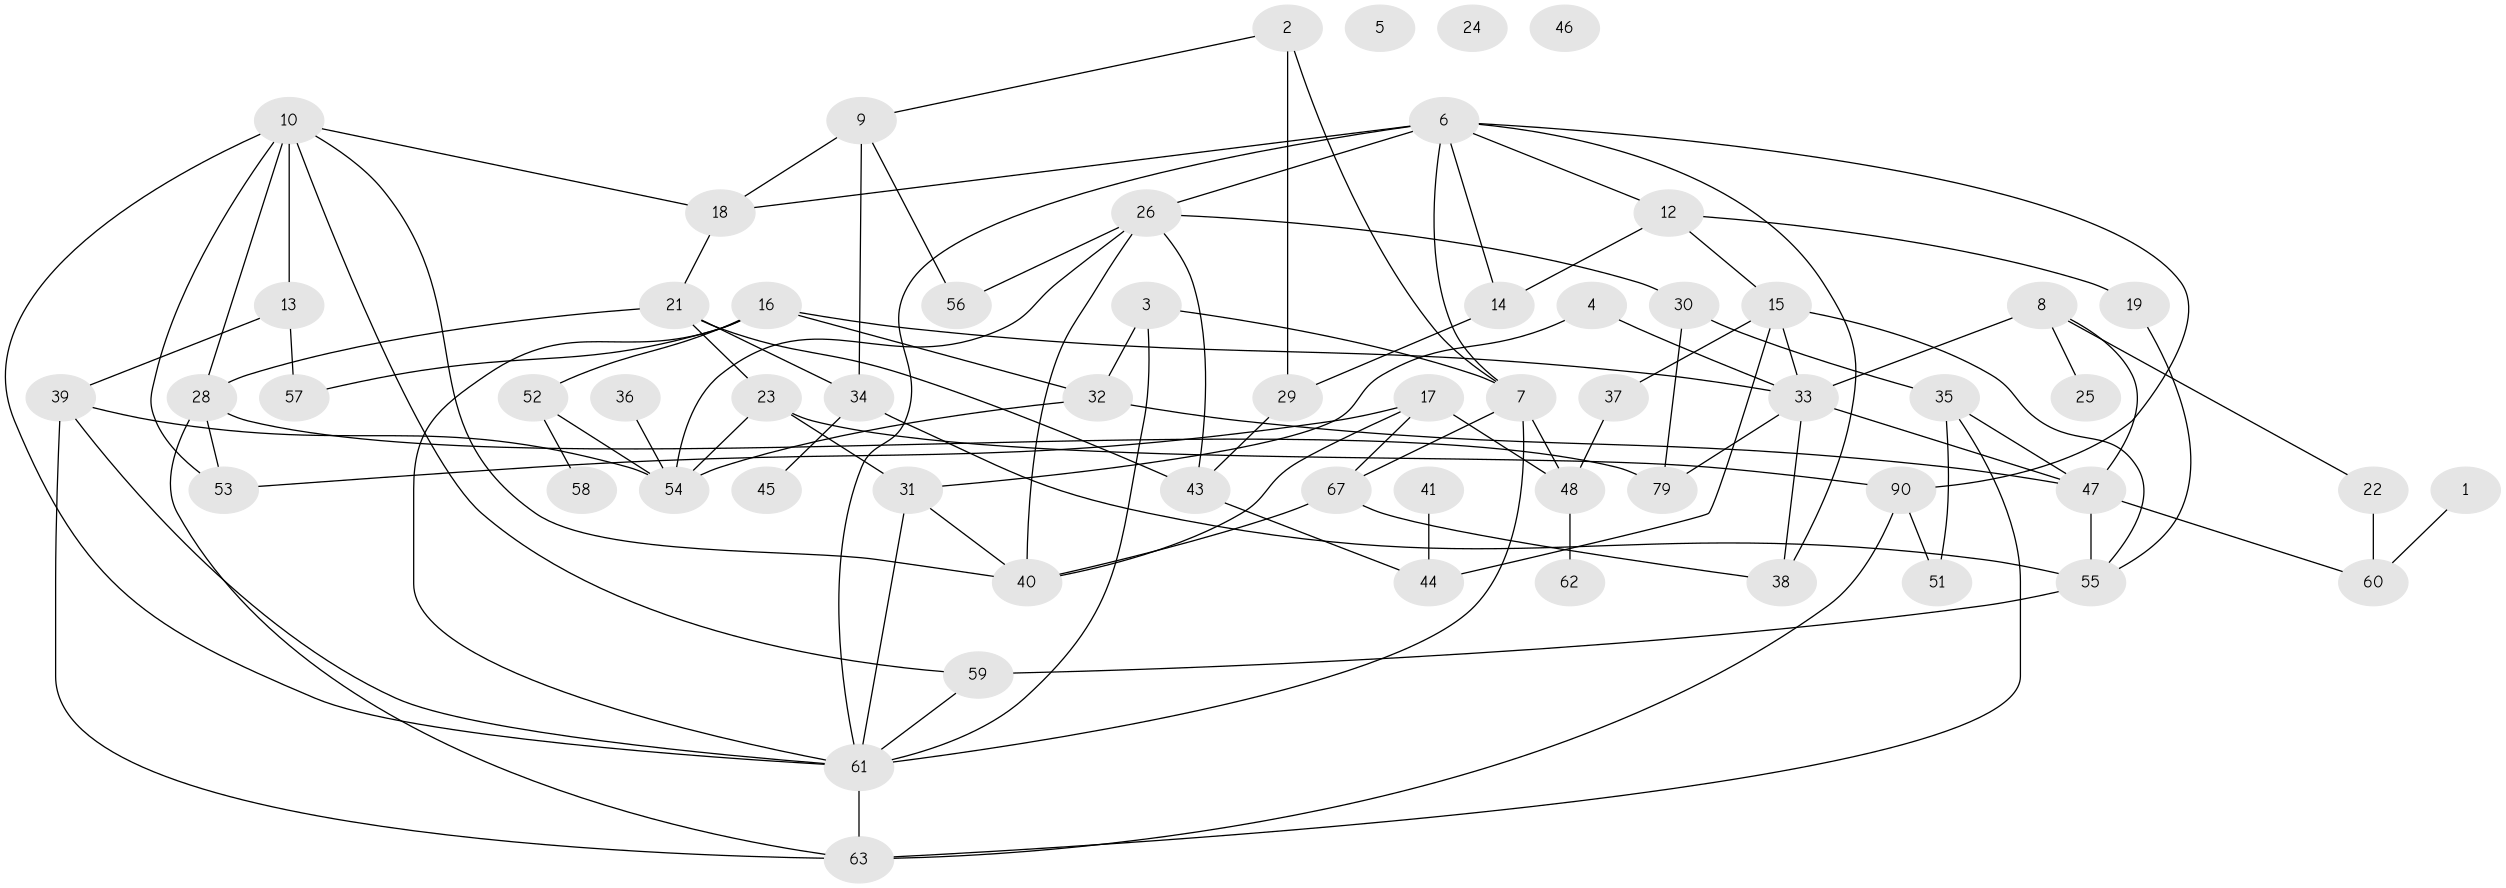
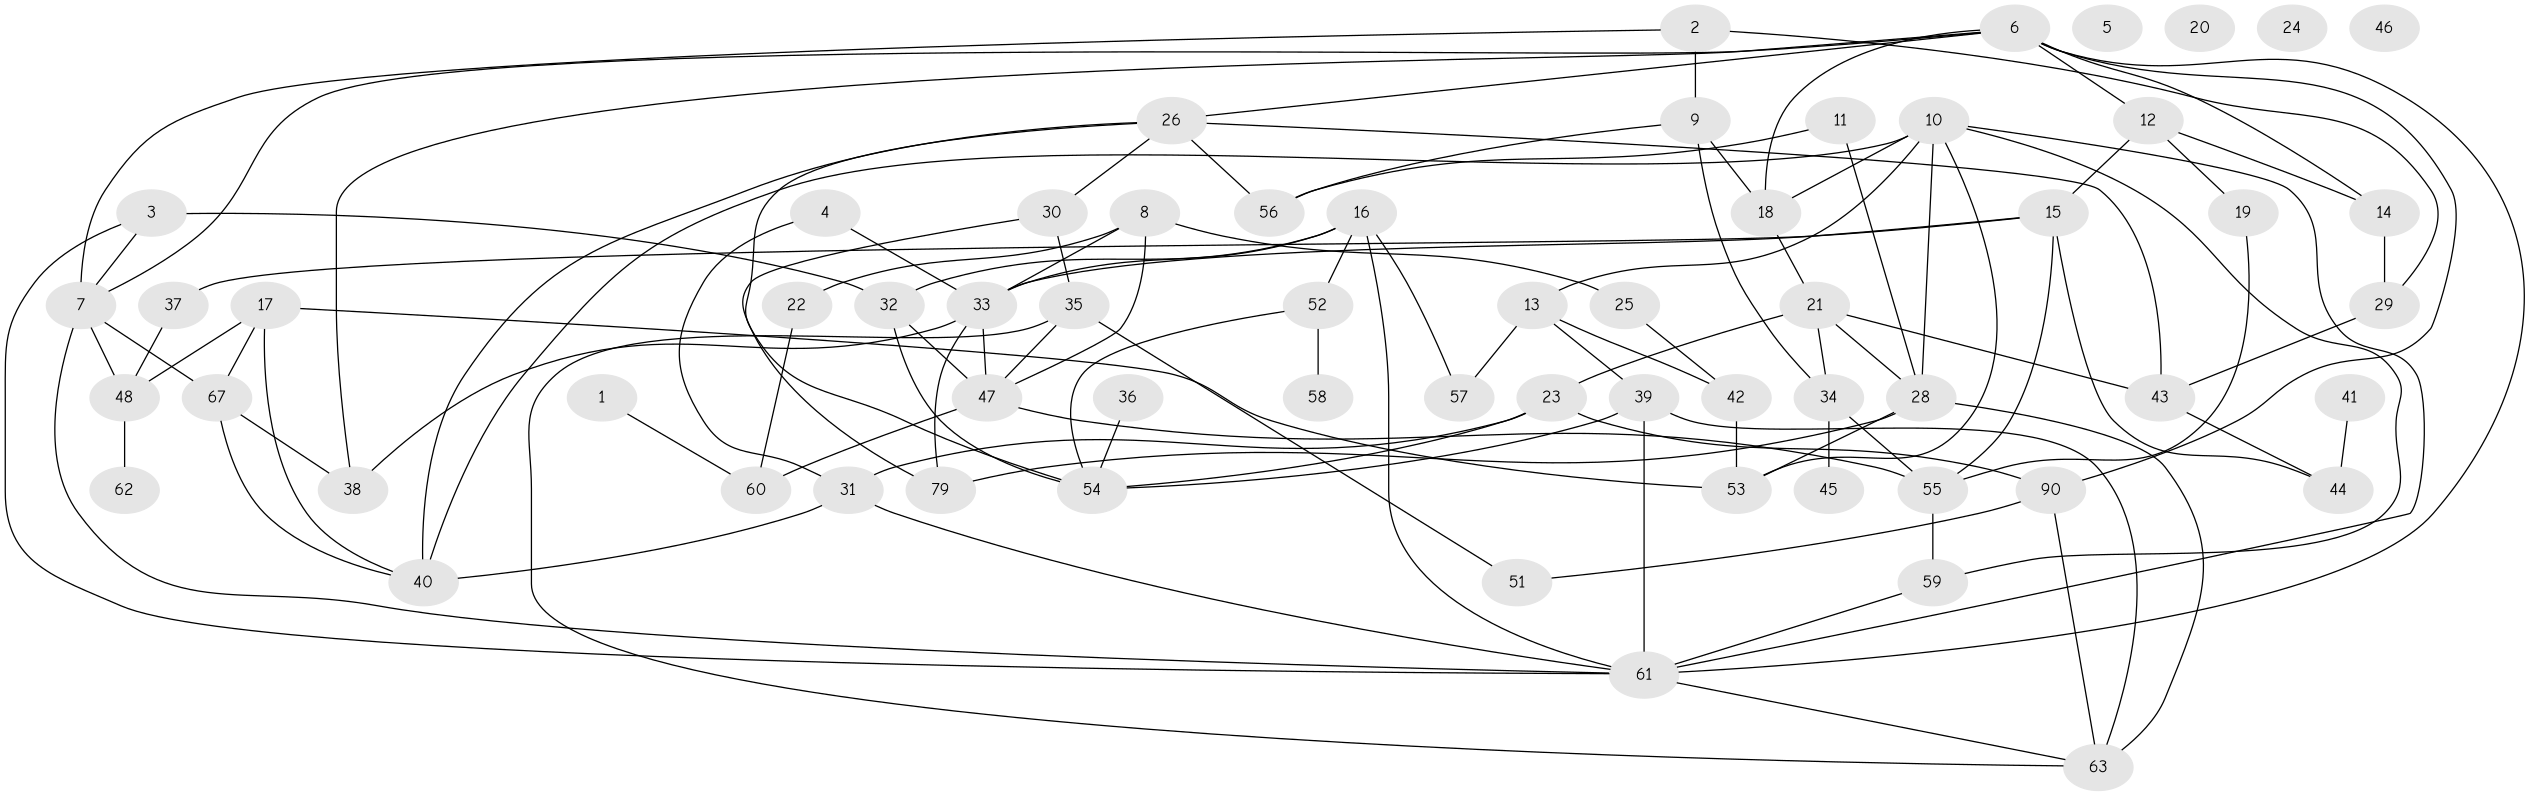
node "20": added
node "11": added
node "42": added
